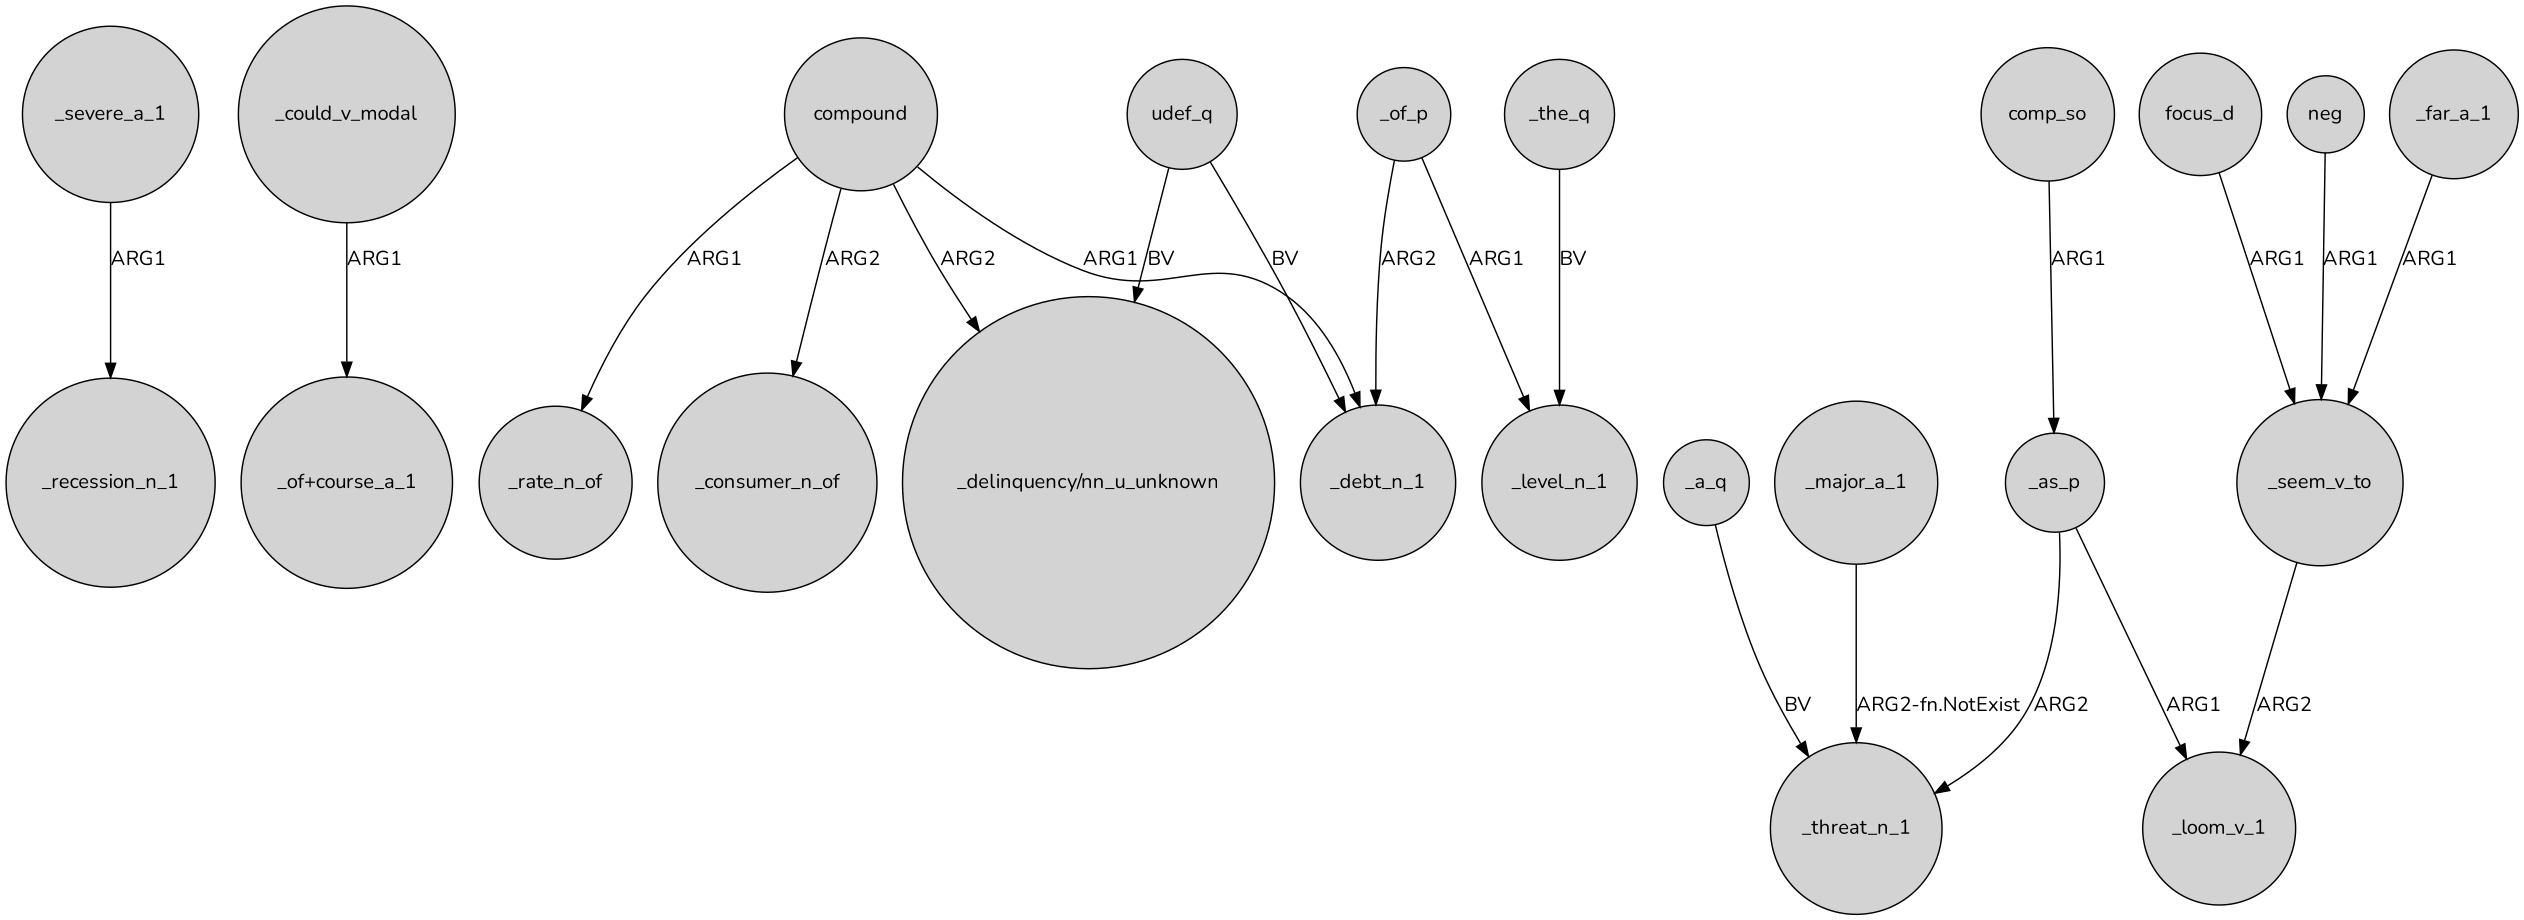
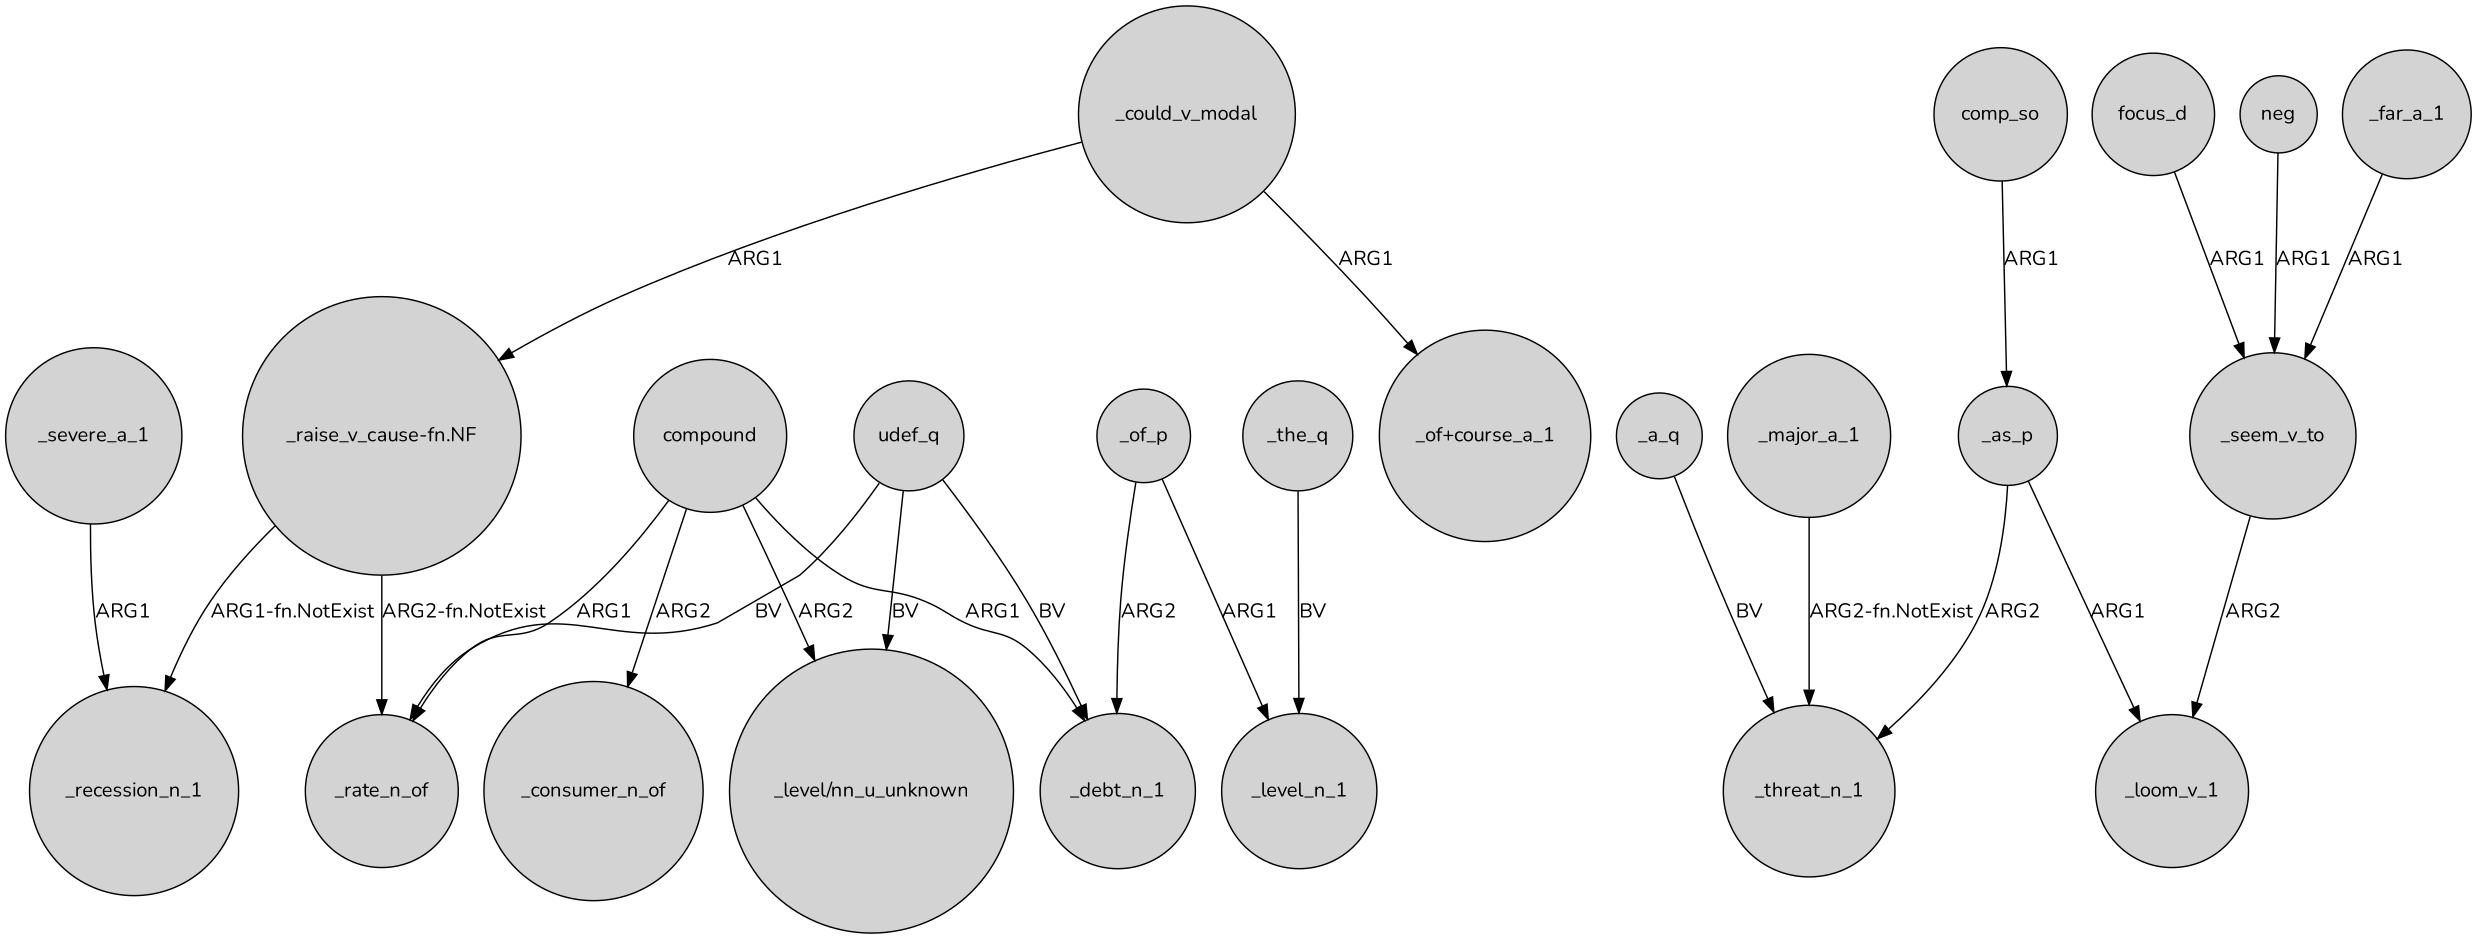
node "_raise_v_cause-fn.NF": added
node "_delinquency/nn_u_unknown": label "_delinquency/nn_u_unknown" -> "_level/nn_u_unknown"
edge "udef_q" -> "_rate_n_of": added, label "BV"
